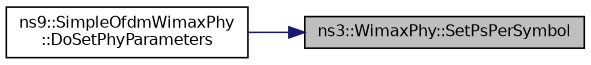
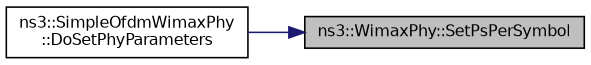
node "ns9::SimpleOfdmWimaxPhy ::DoSetPhyParameters": label "ns9::SimpleOfdmWimaxPhy ::DoSetPhyParameters" -> "ns3::SimpleOfdmWimaxPhy ::DoSetPhyParameters"
